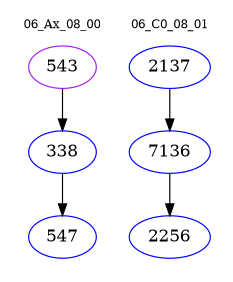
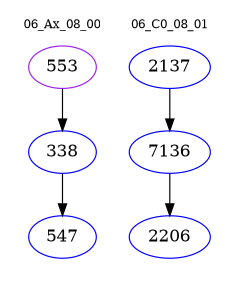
node "543": label "543" -> "553"
node "2256": label "2256" -> "2206"
